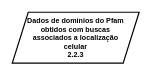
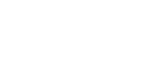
node "Dados de domínios do Pfam obtidos com buscas associados a localização celular 2.2.3": removed
